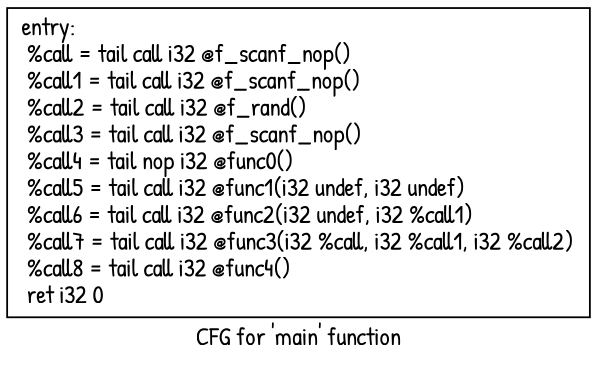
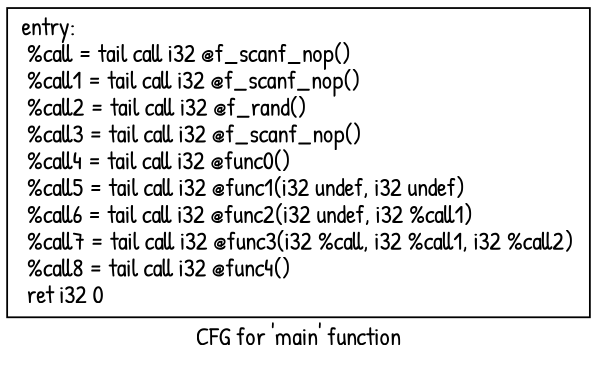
node "entry:": text "%call4 = tail nop i32 @func0()" -> "%call4 = tail call i32 @func0()"
